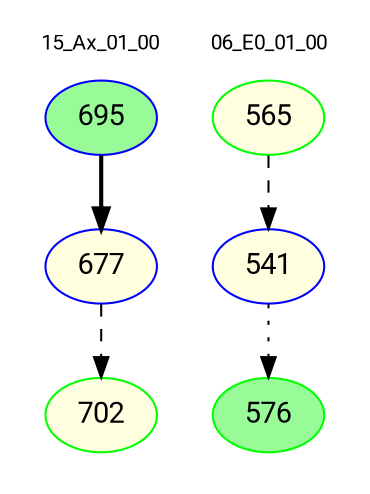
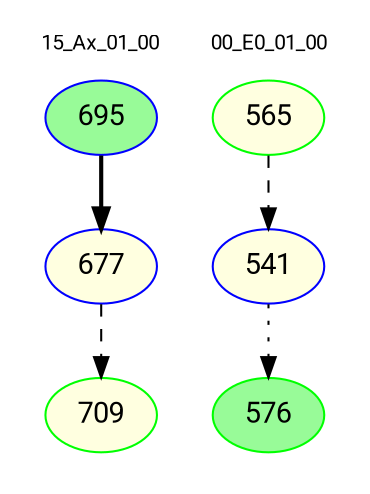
cluster "06_E0_01_00": label "06_E0_01_00" -> "00_E0_01_00"
node "702": label "702" -> "709"
